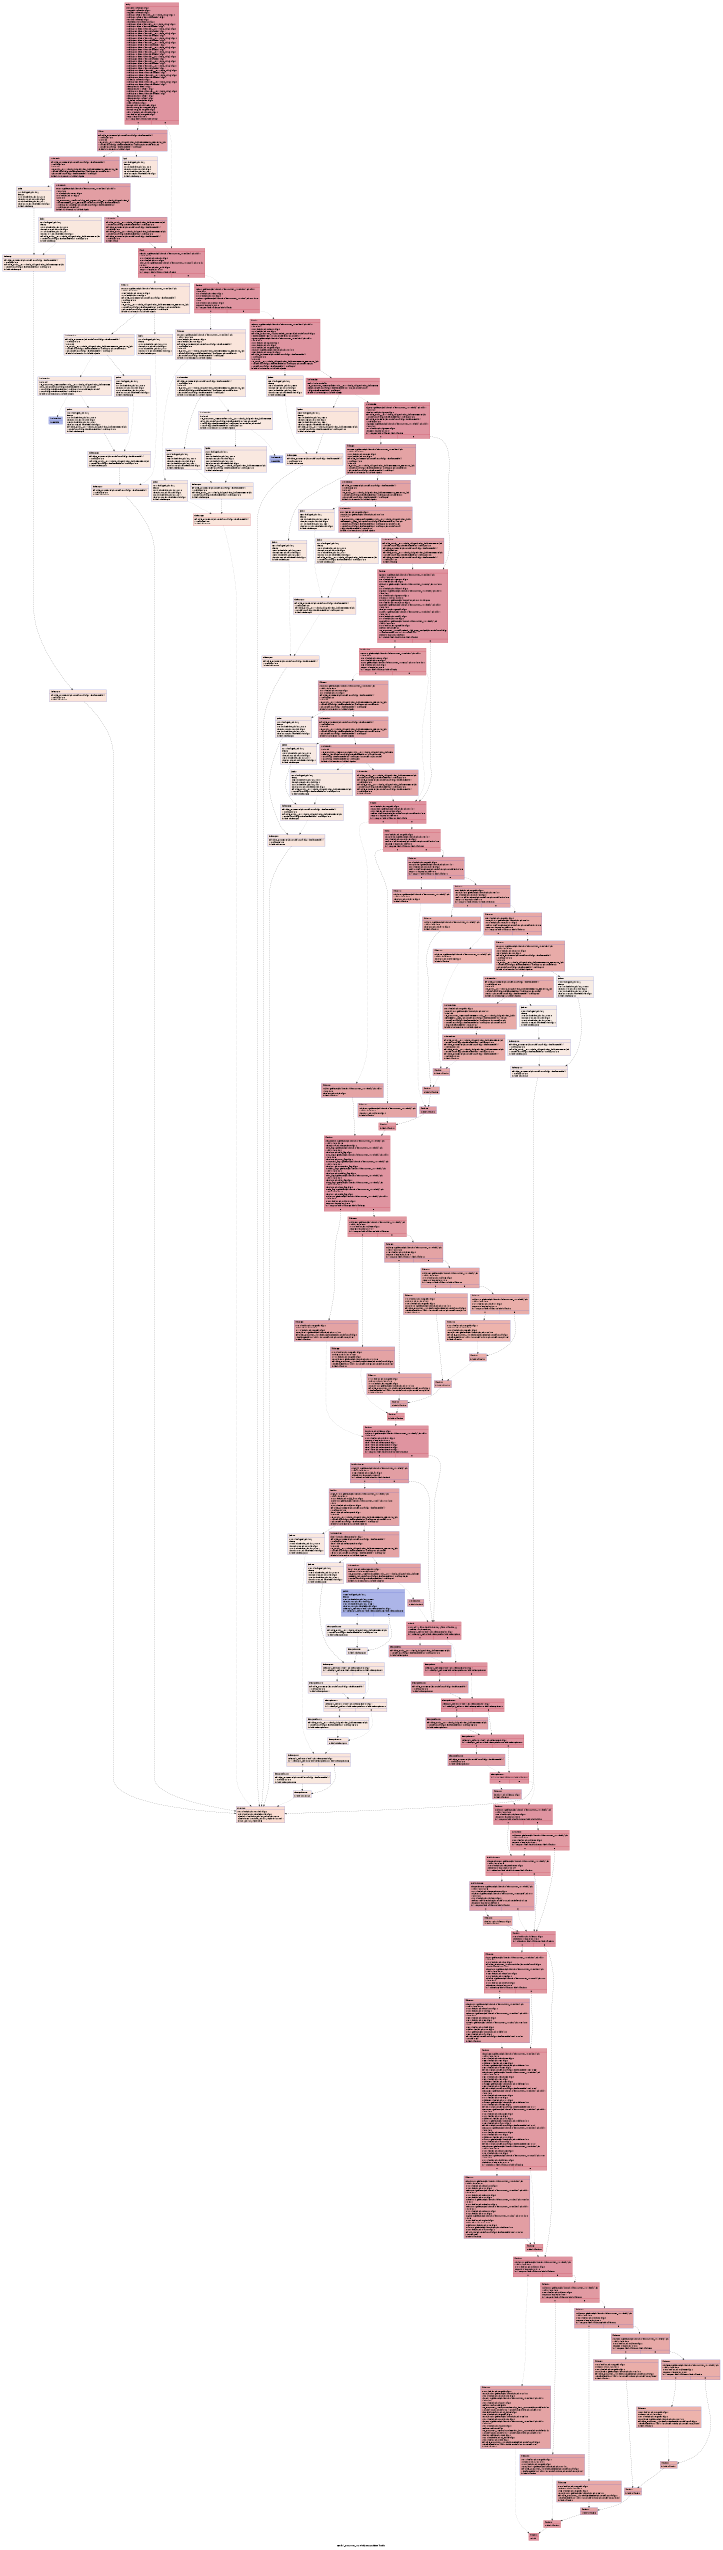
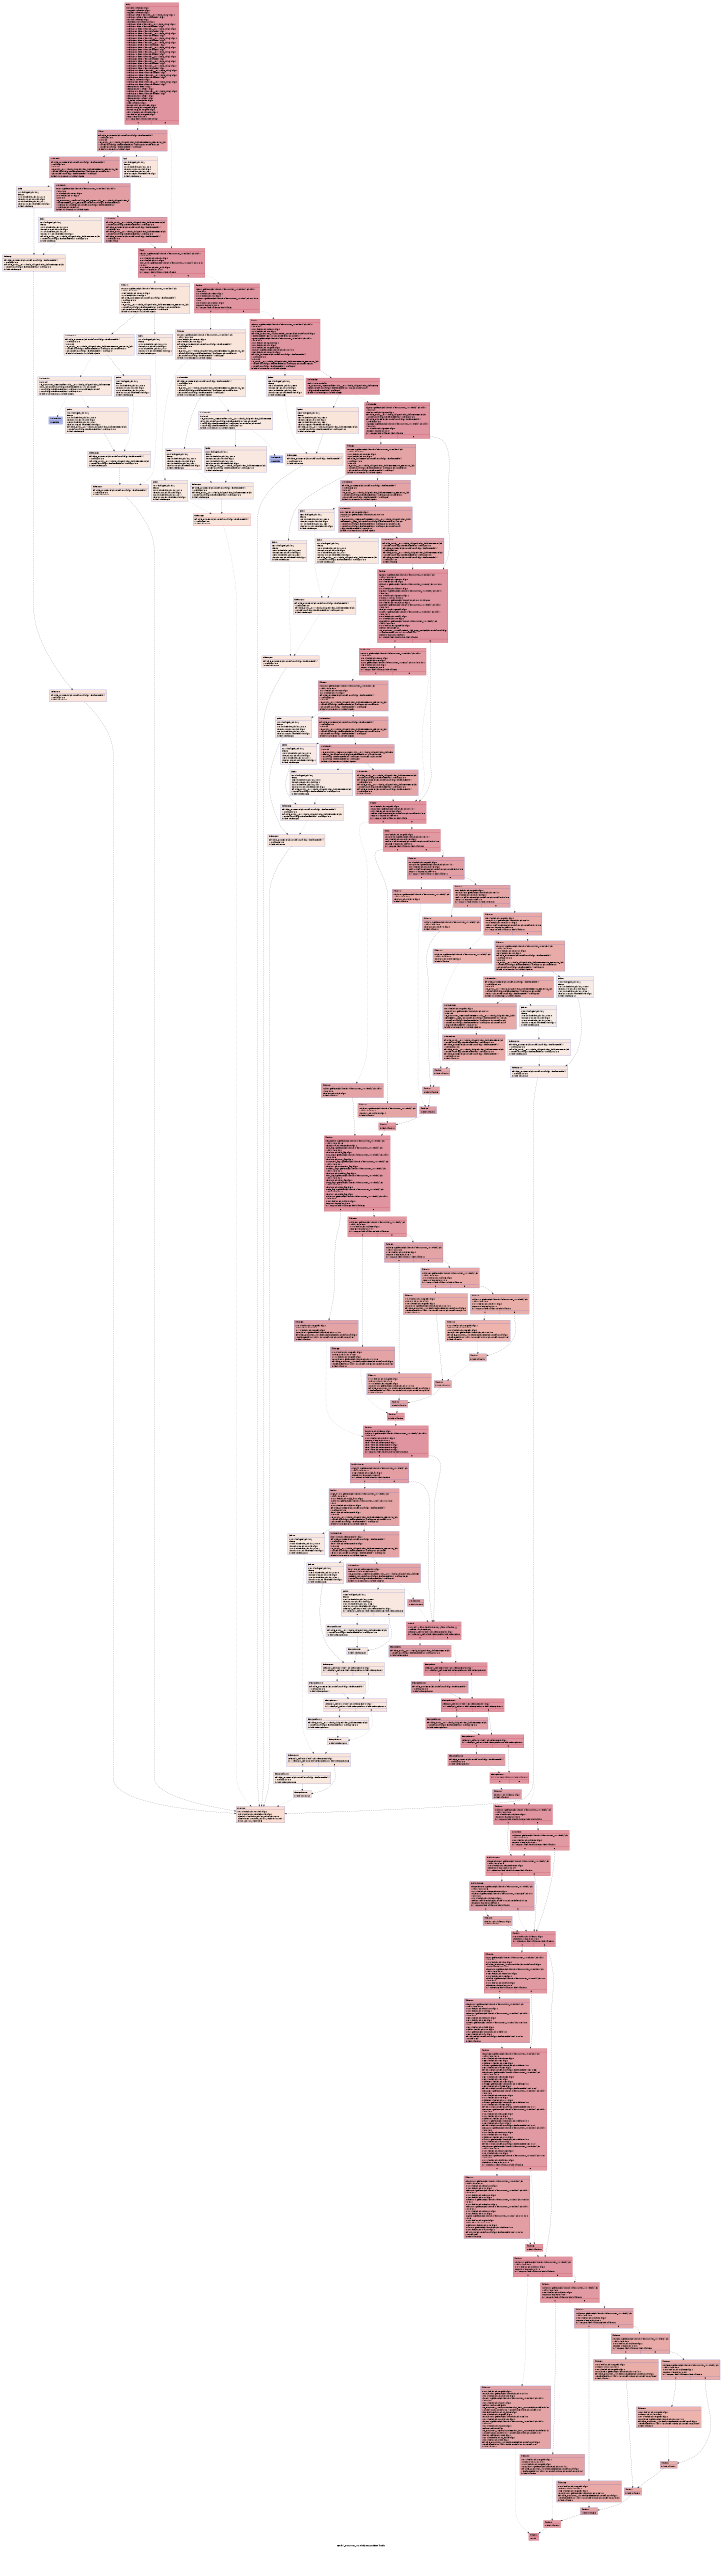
node "lpad198:": fillcolor #4358cb70 -> #f1ccb870
